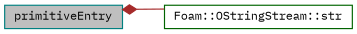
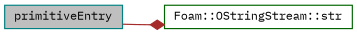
edge "Foam::OStringStream::str" -> "primitiveEntry": reversed
